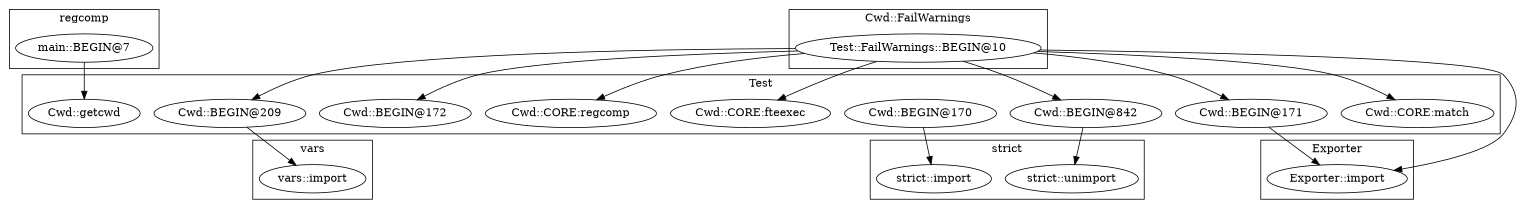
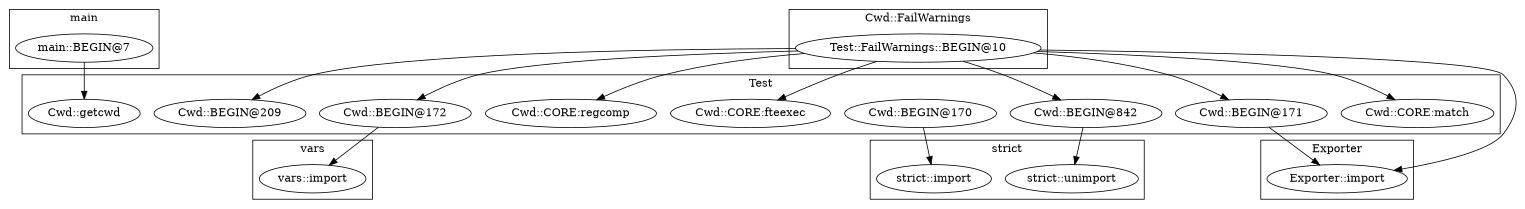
cluster "regcomp": label "regcomp" -> "main"
edge "Cwd::BEGIN@209" -> "vars::import": now "Cwd::BEGIN@172" -> "vars::import"
